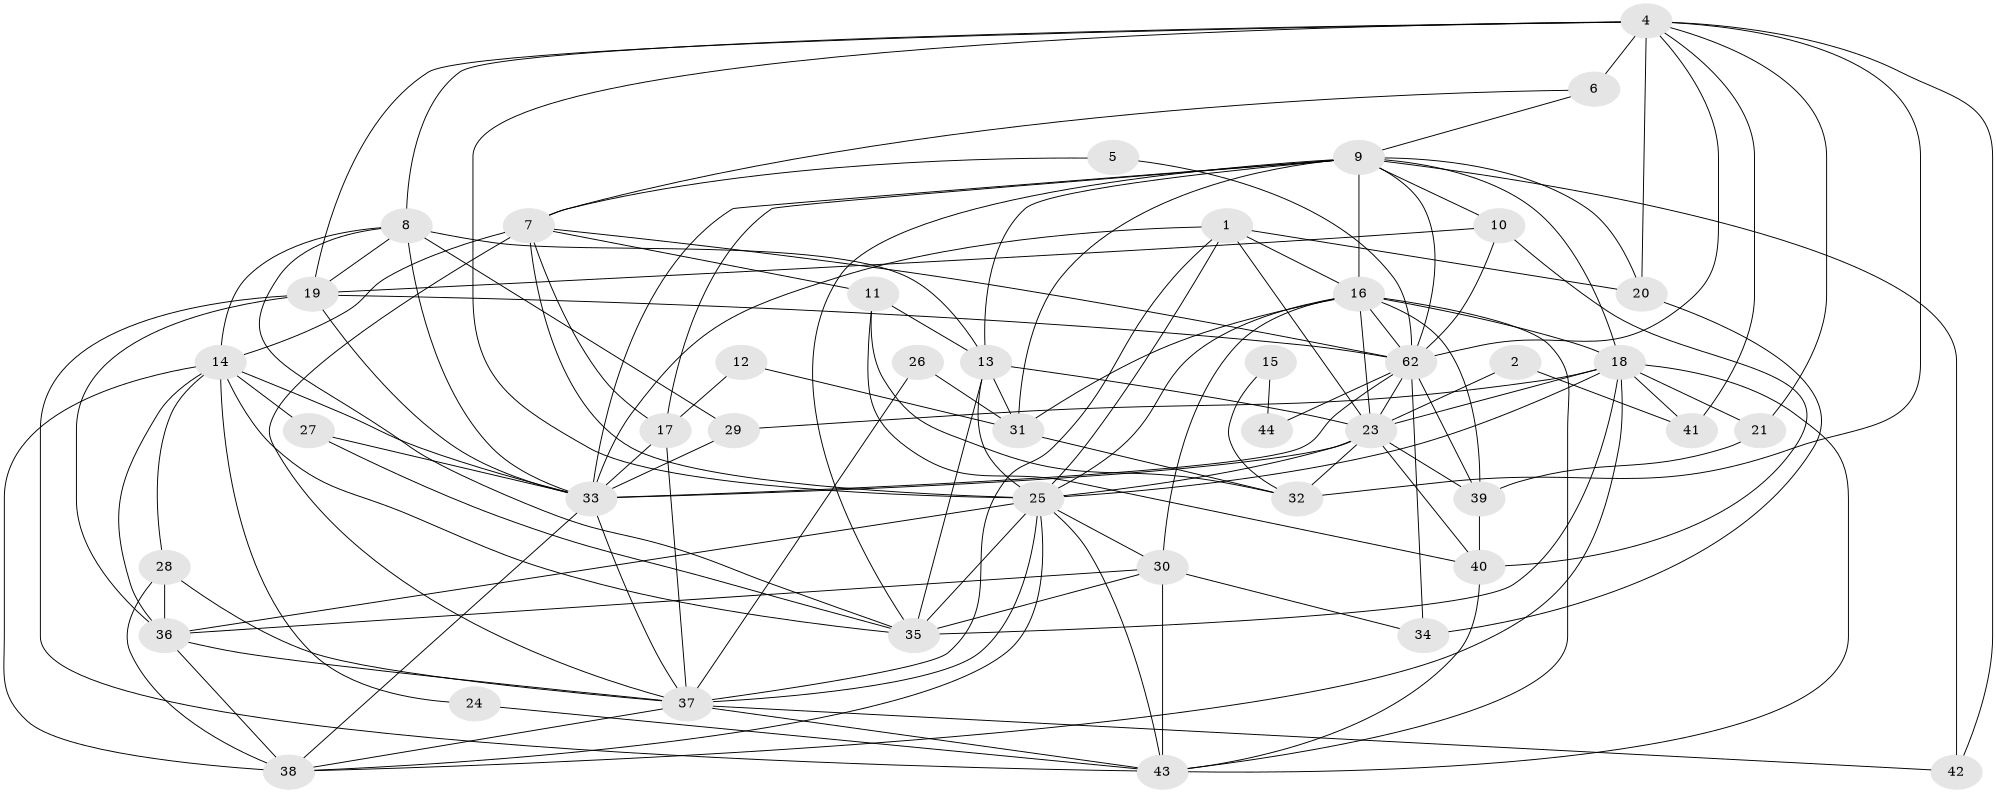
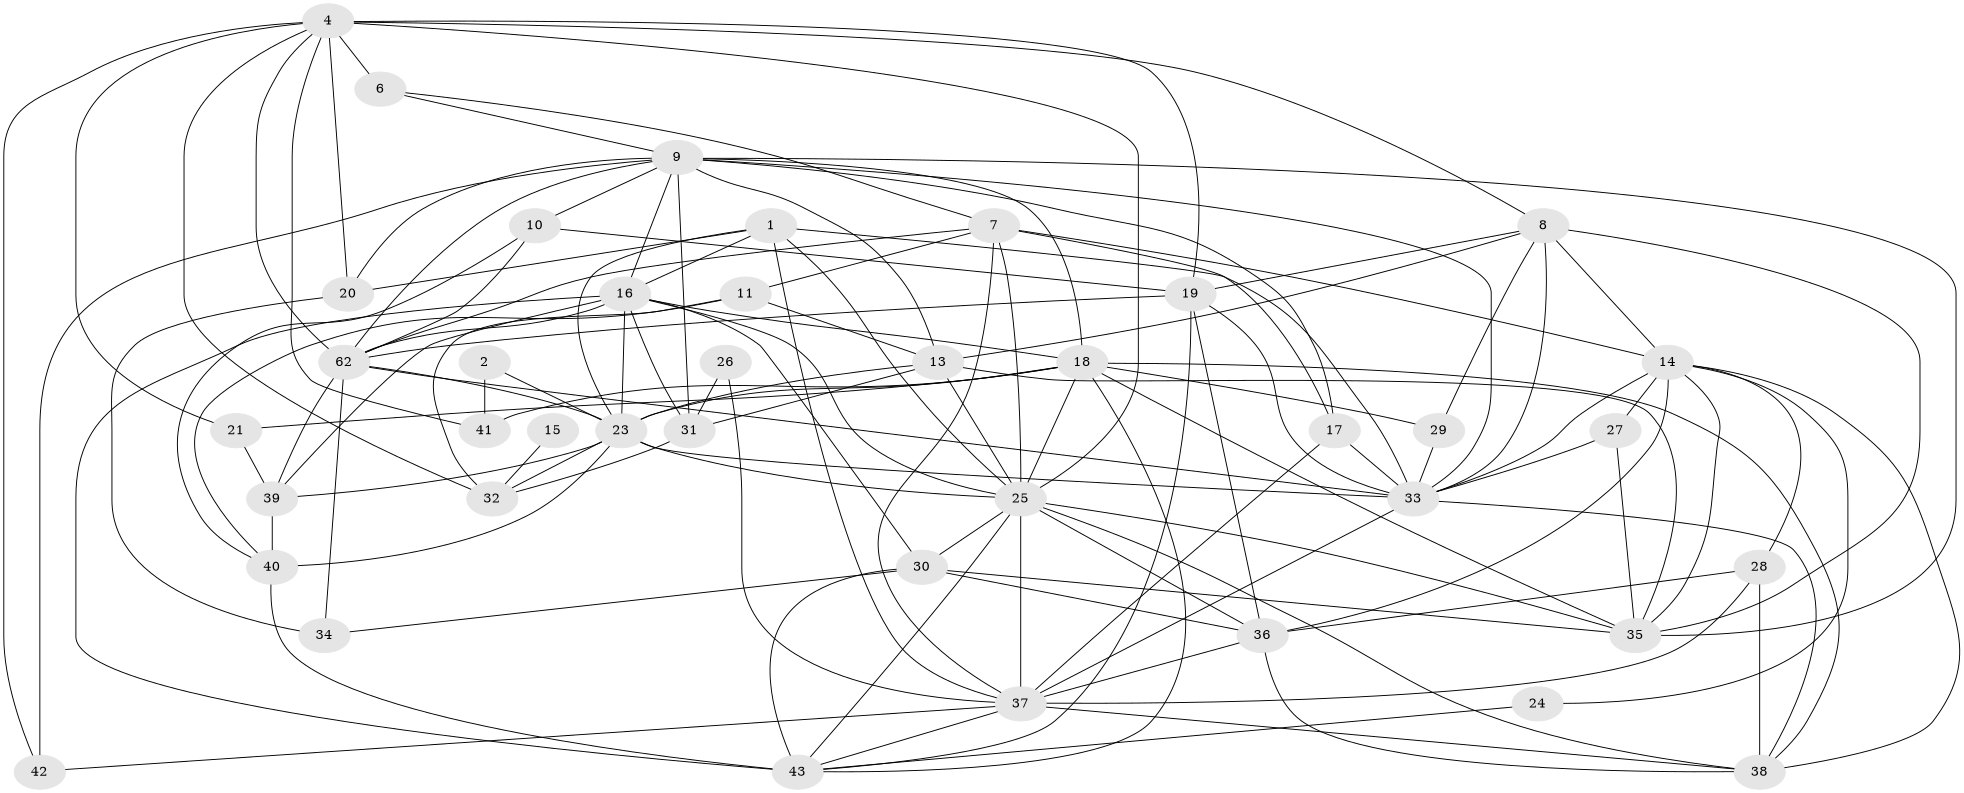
node "5": removed
node "12": removed
node "44": removed
